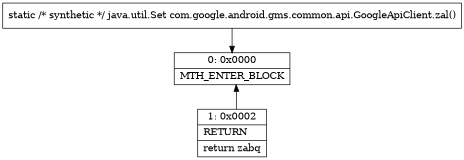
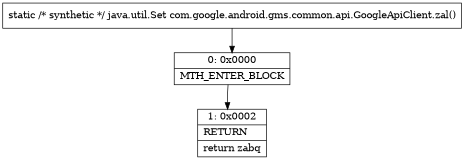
edge "1: 0x0002" -> "0: 0x0000": reversed
